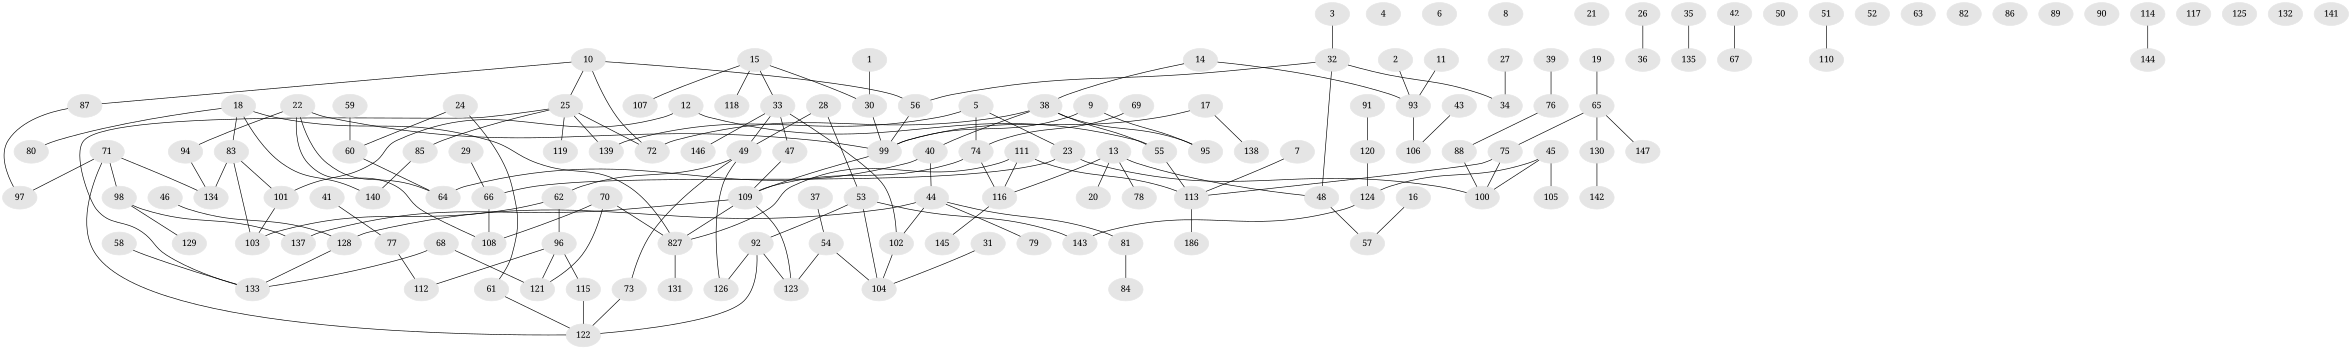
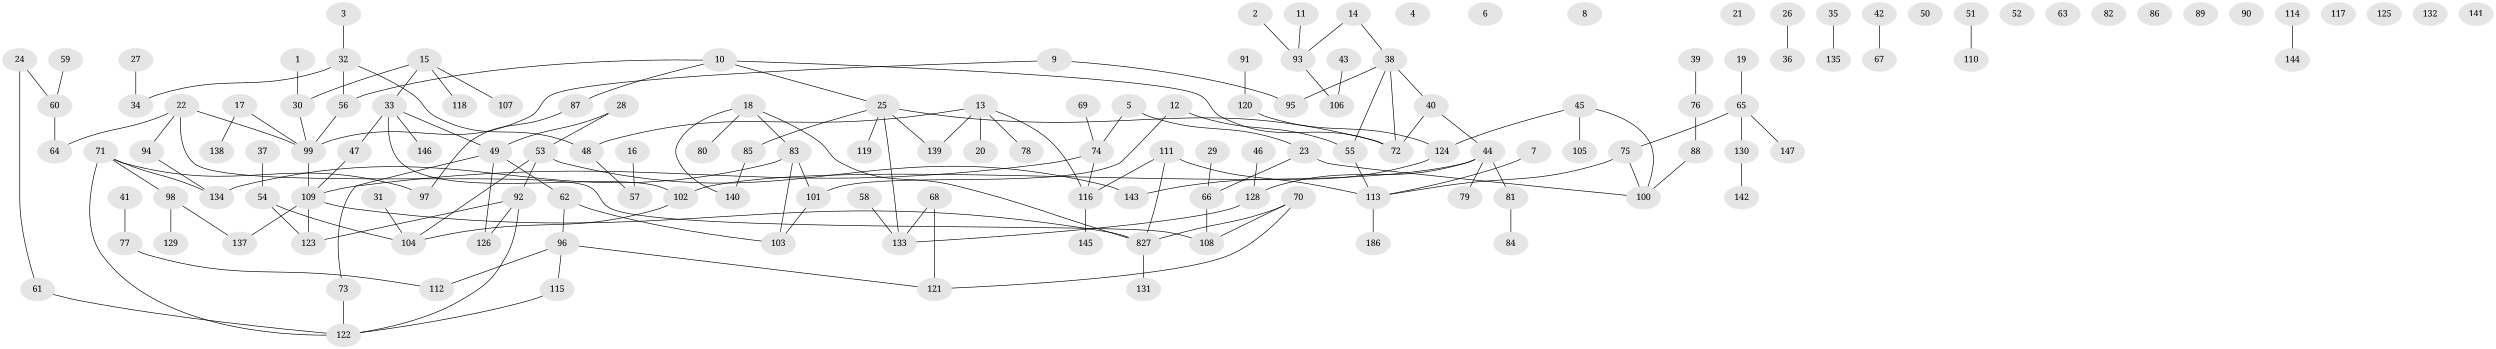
edge "5" -- "139": now "13" -- "139"
edge "40" -- "64": now "40" -- "72"
